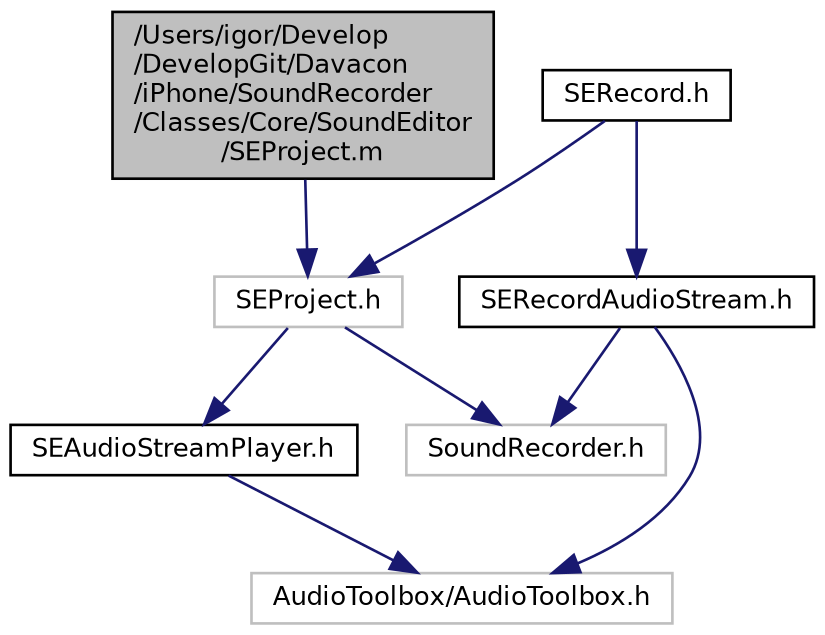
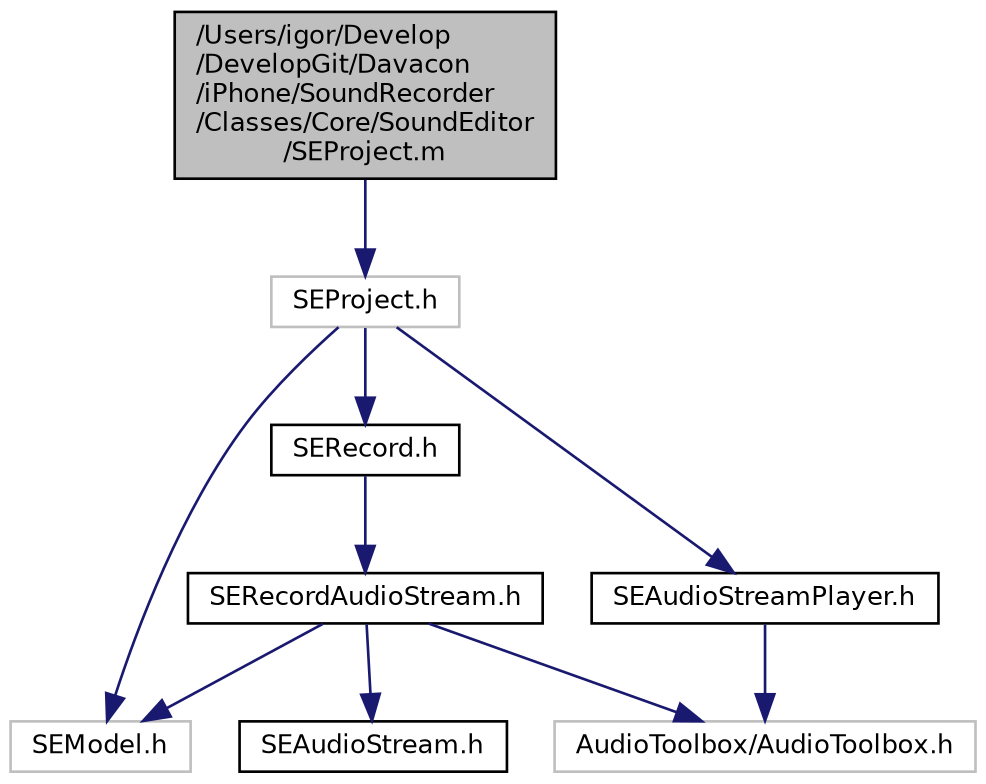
edge "SERecord.h" -> "SEProject.h": reversed
node "SoundRecorder.h": label "SoundRecorder.h" -> "SEModel.h"
node "SEAudioStream.h": added
